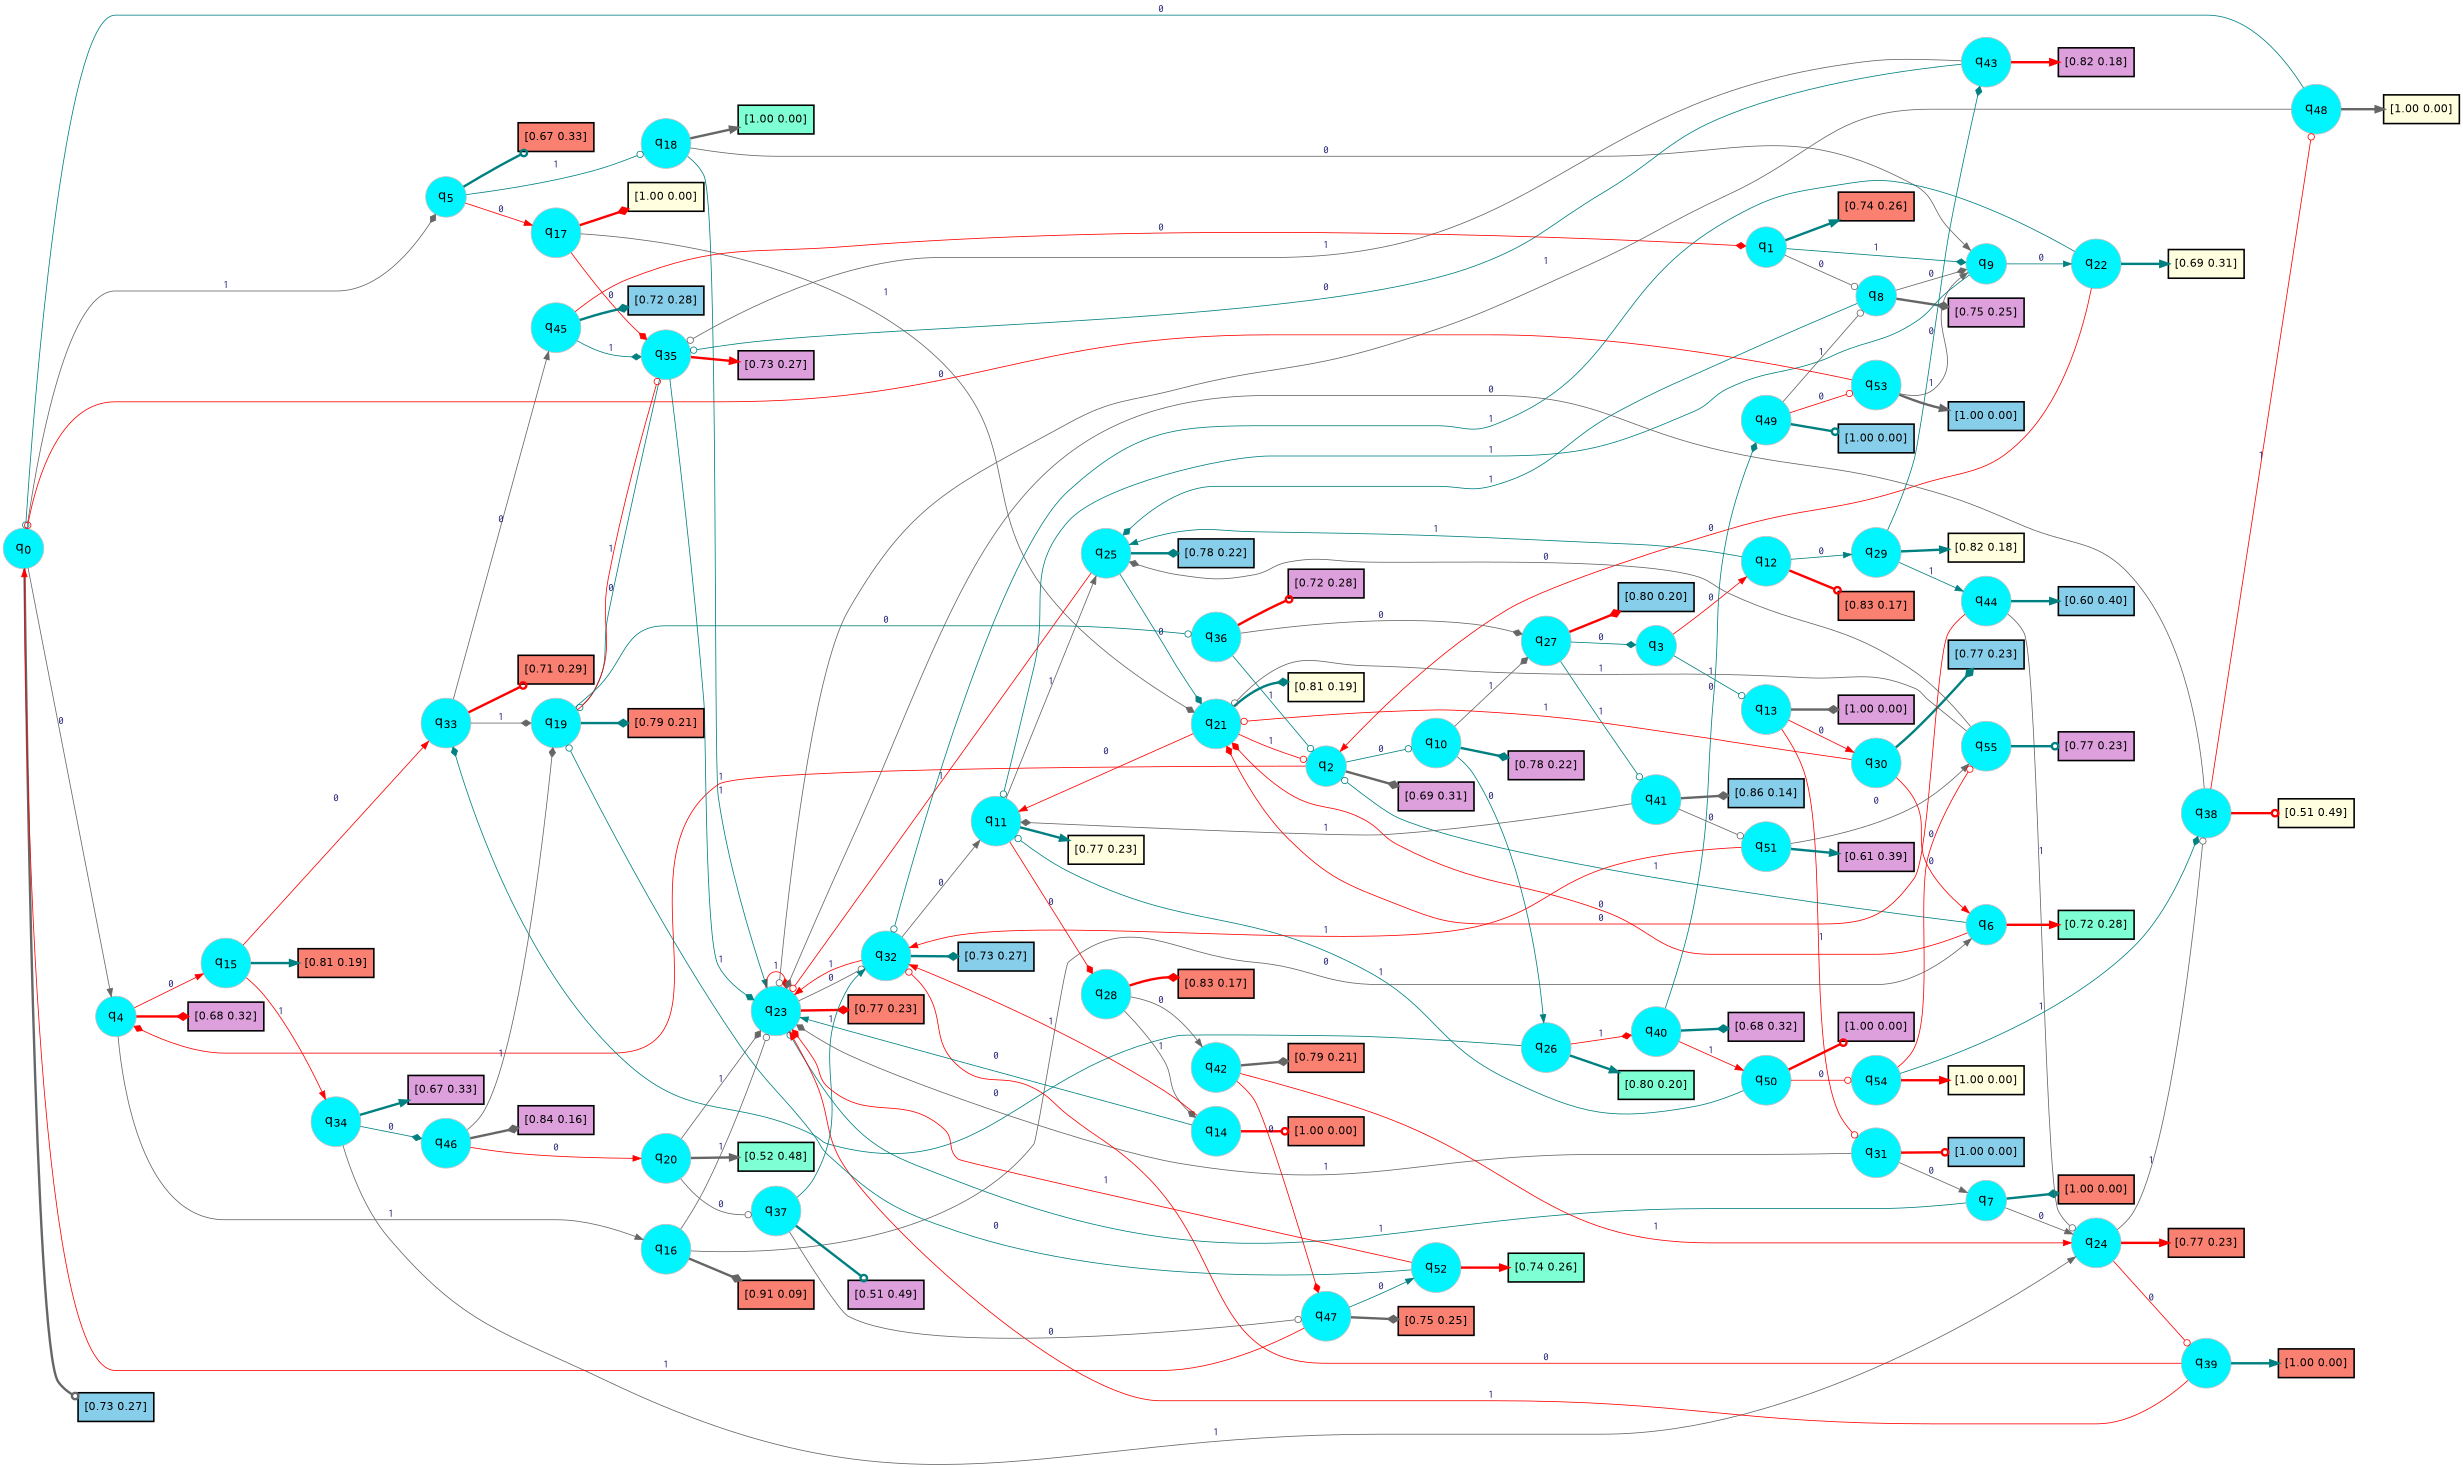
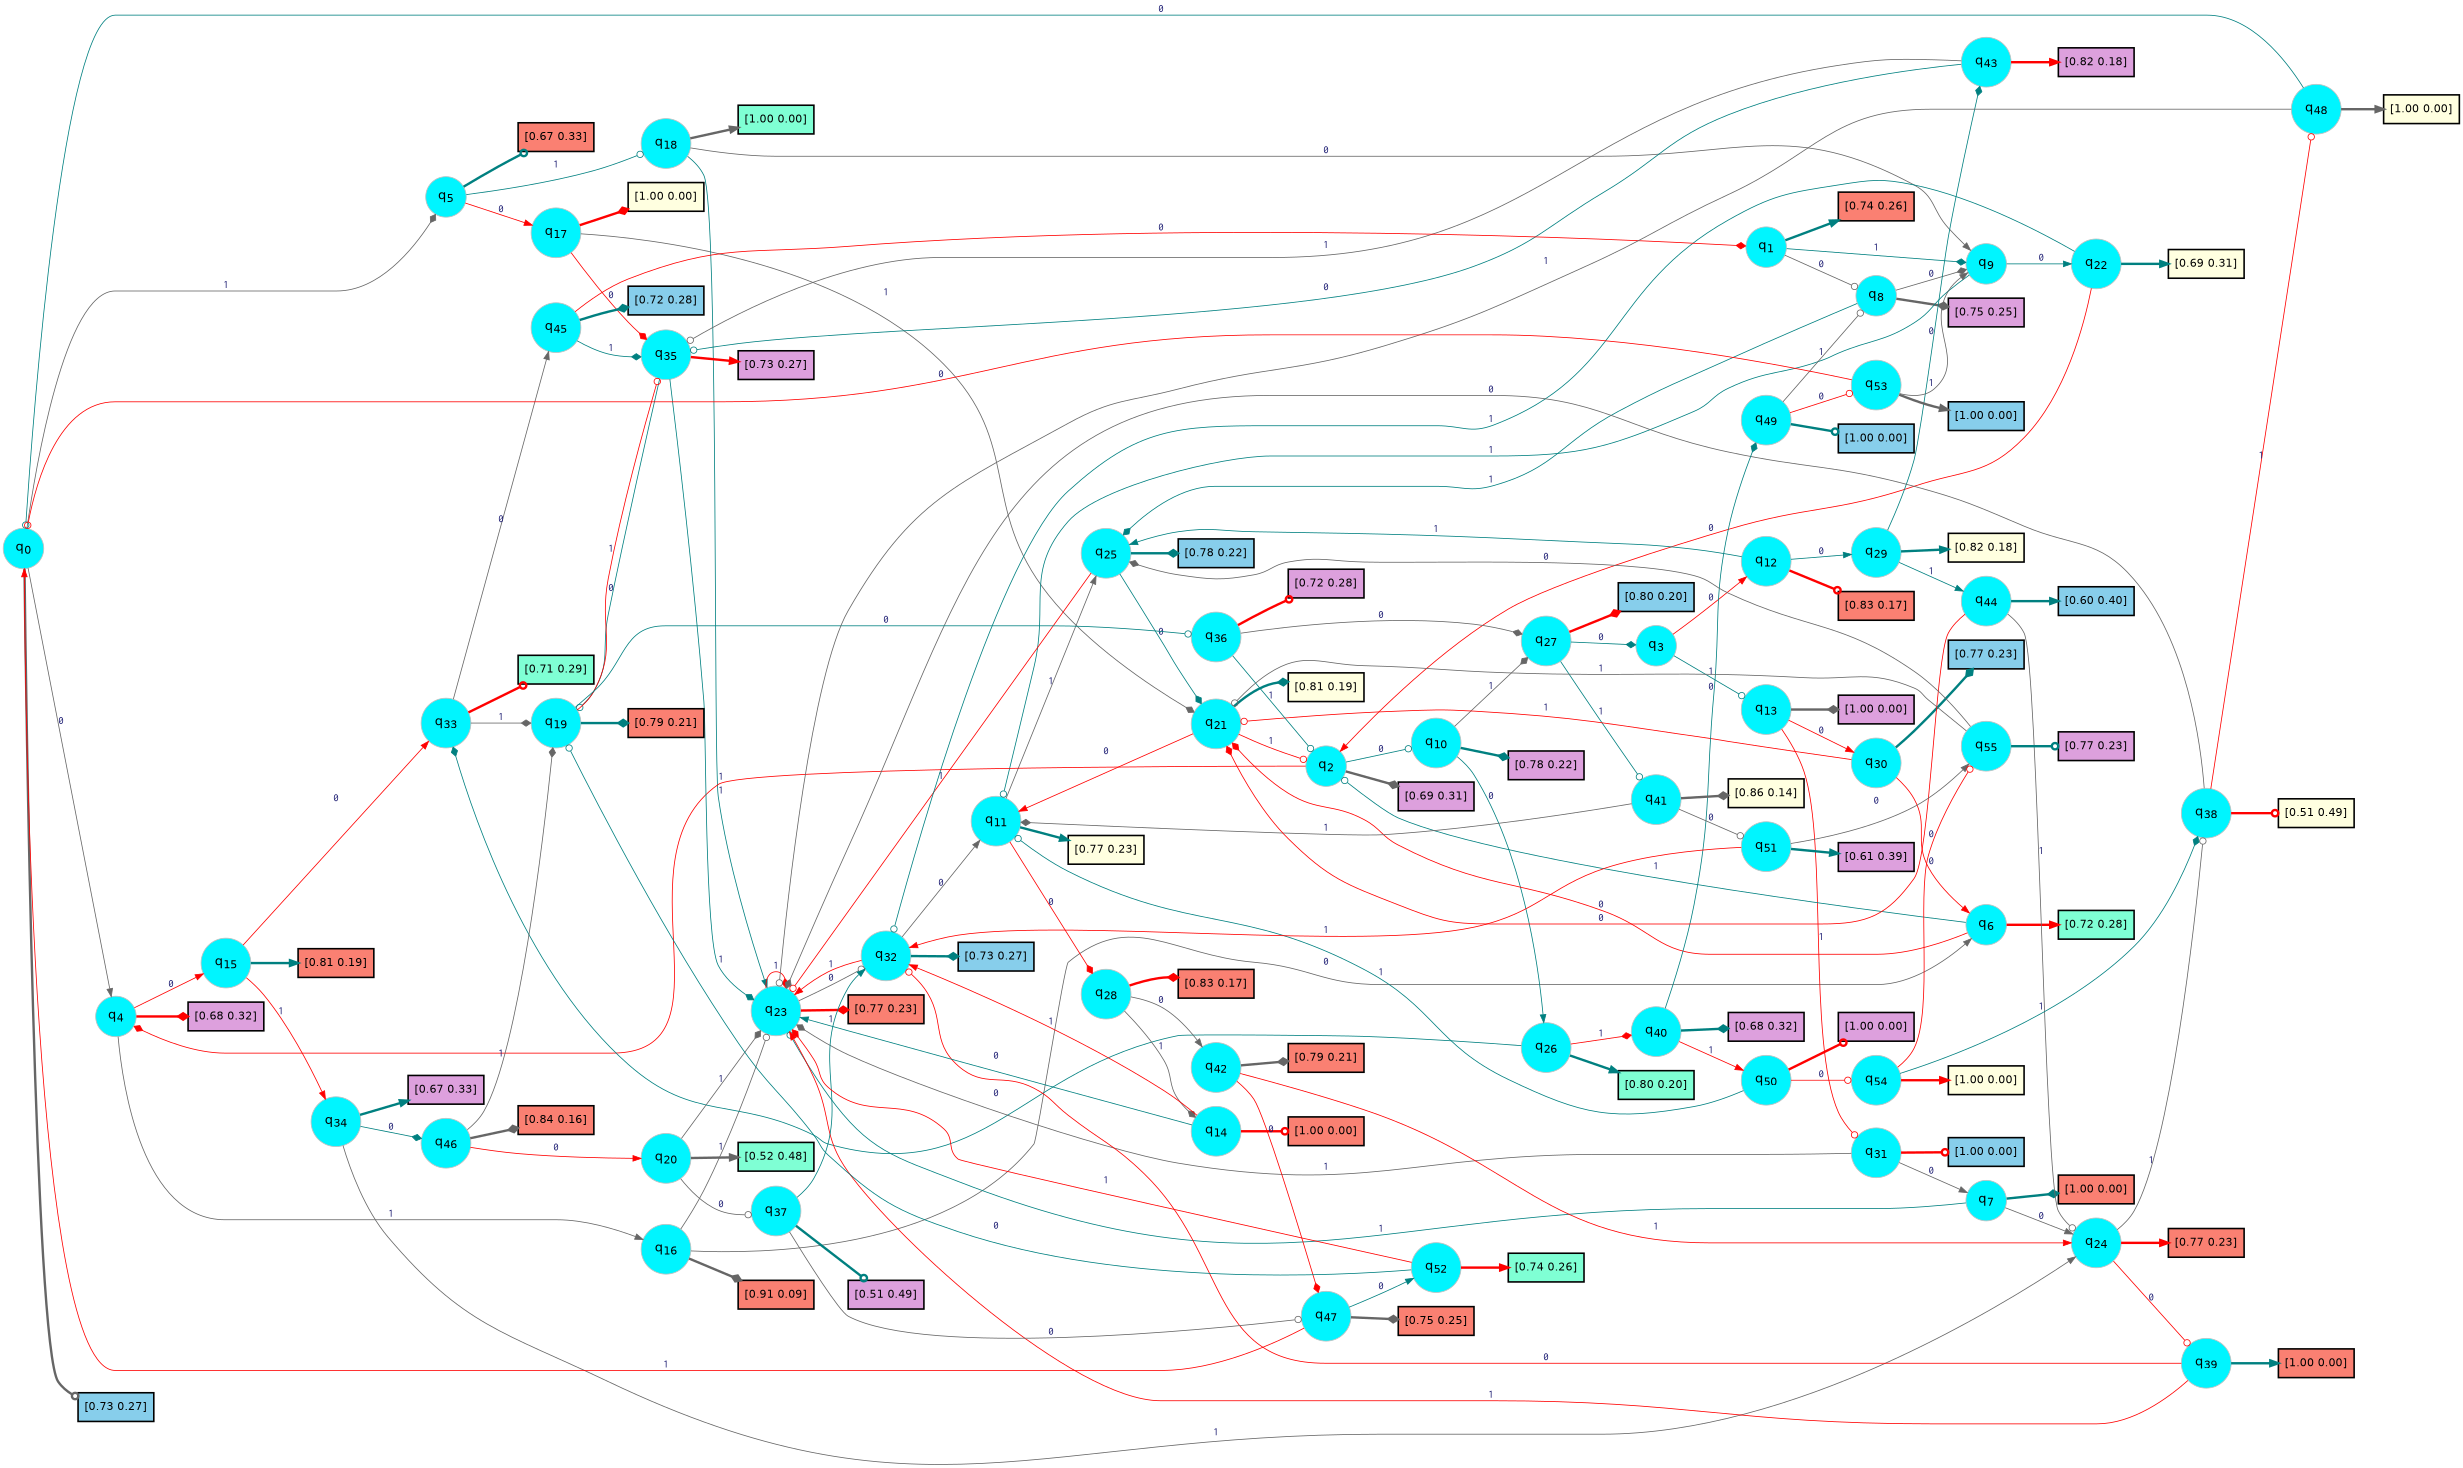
node "[0.71 0.29]": fillcolor salmon -> aquamarine
node "[0.86 0.14]": fillcolor skyblue -> lightyellow
node "[0.84 0.16]": fillcolor plum -> salmon
